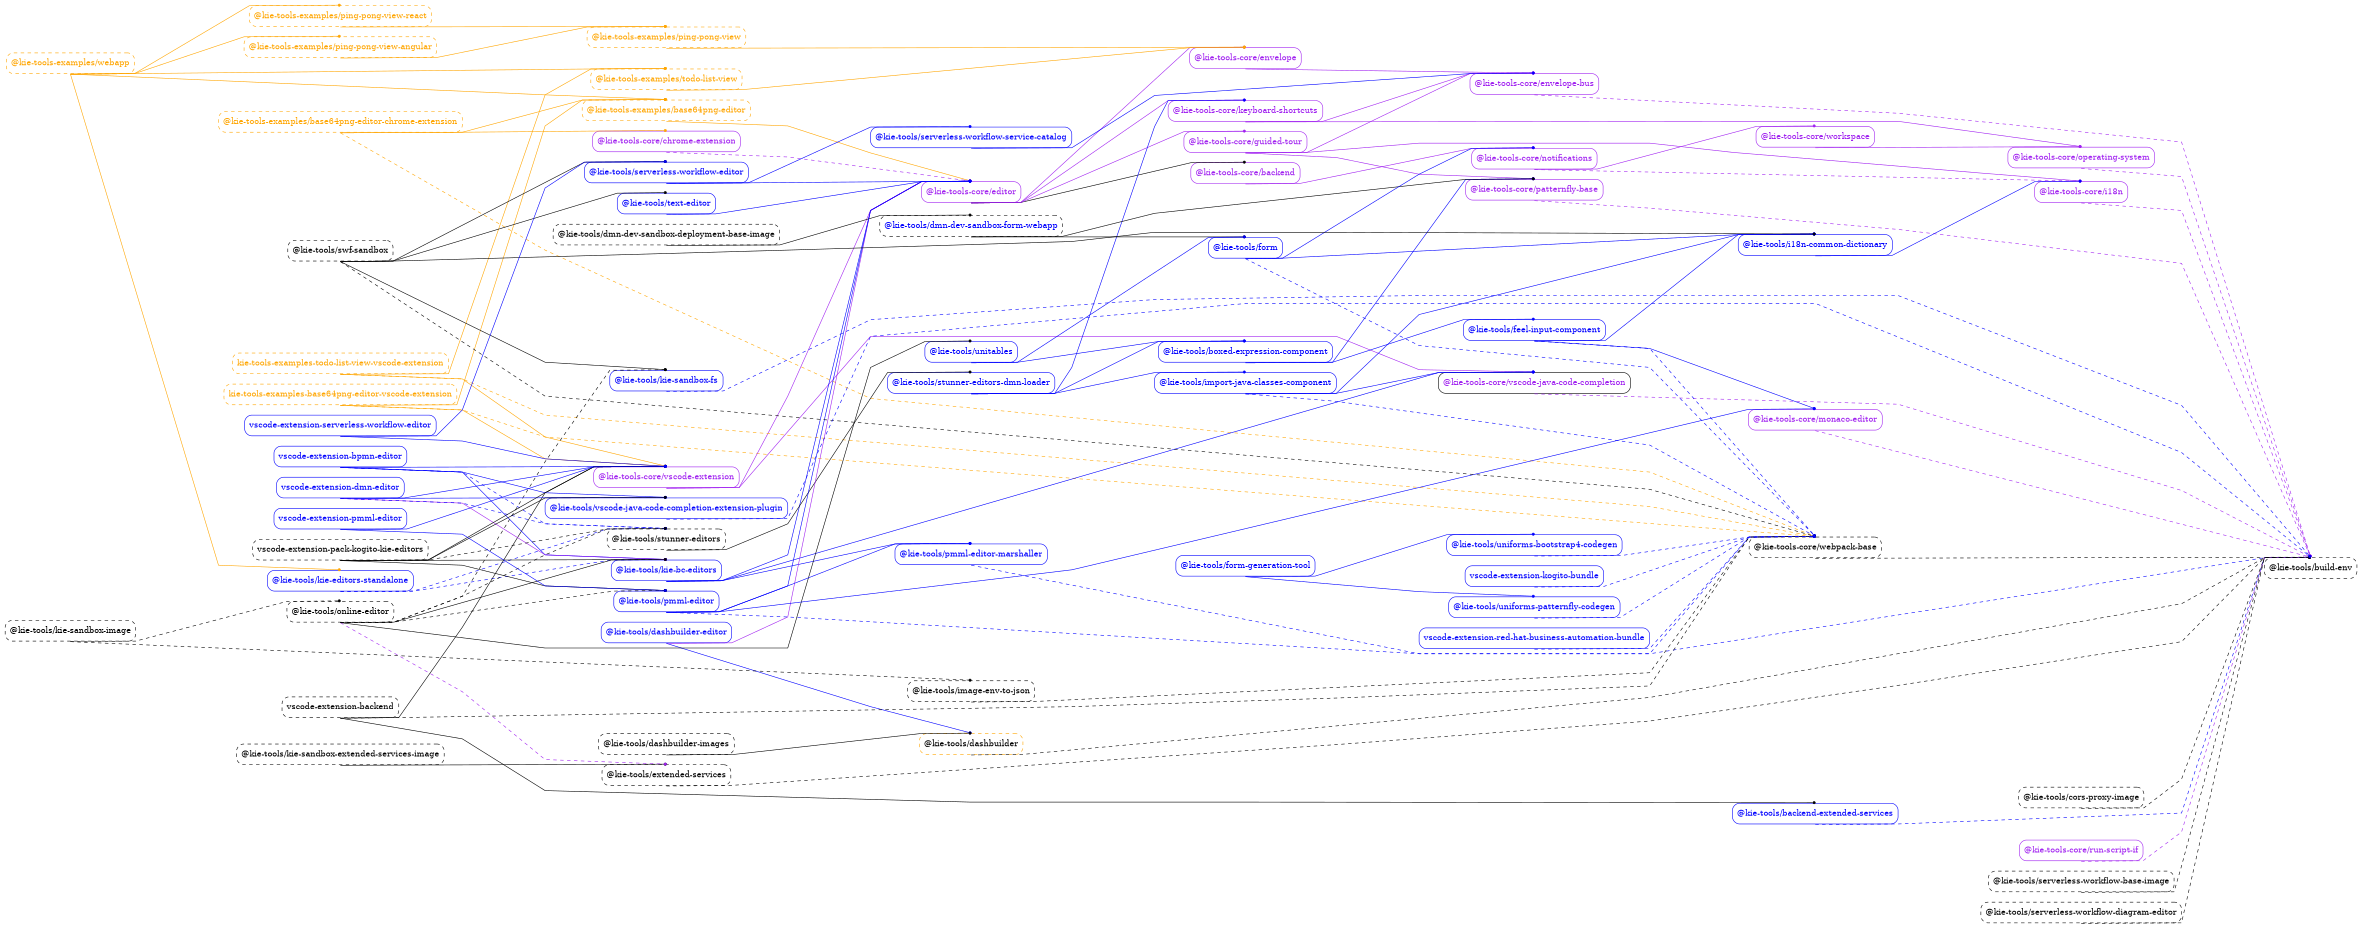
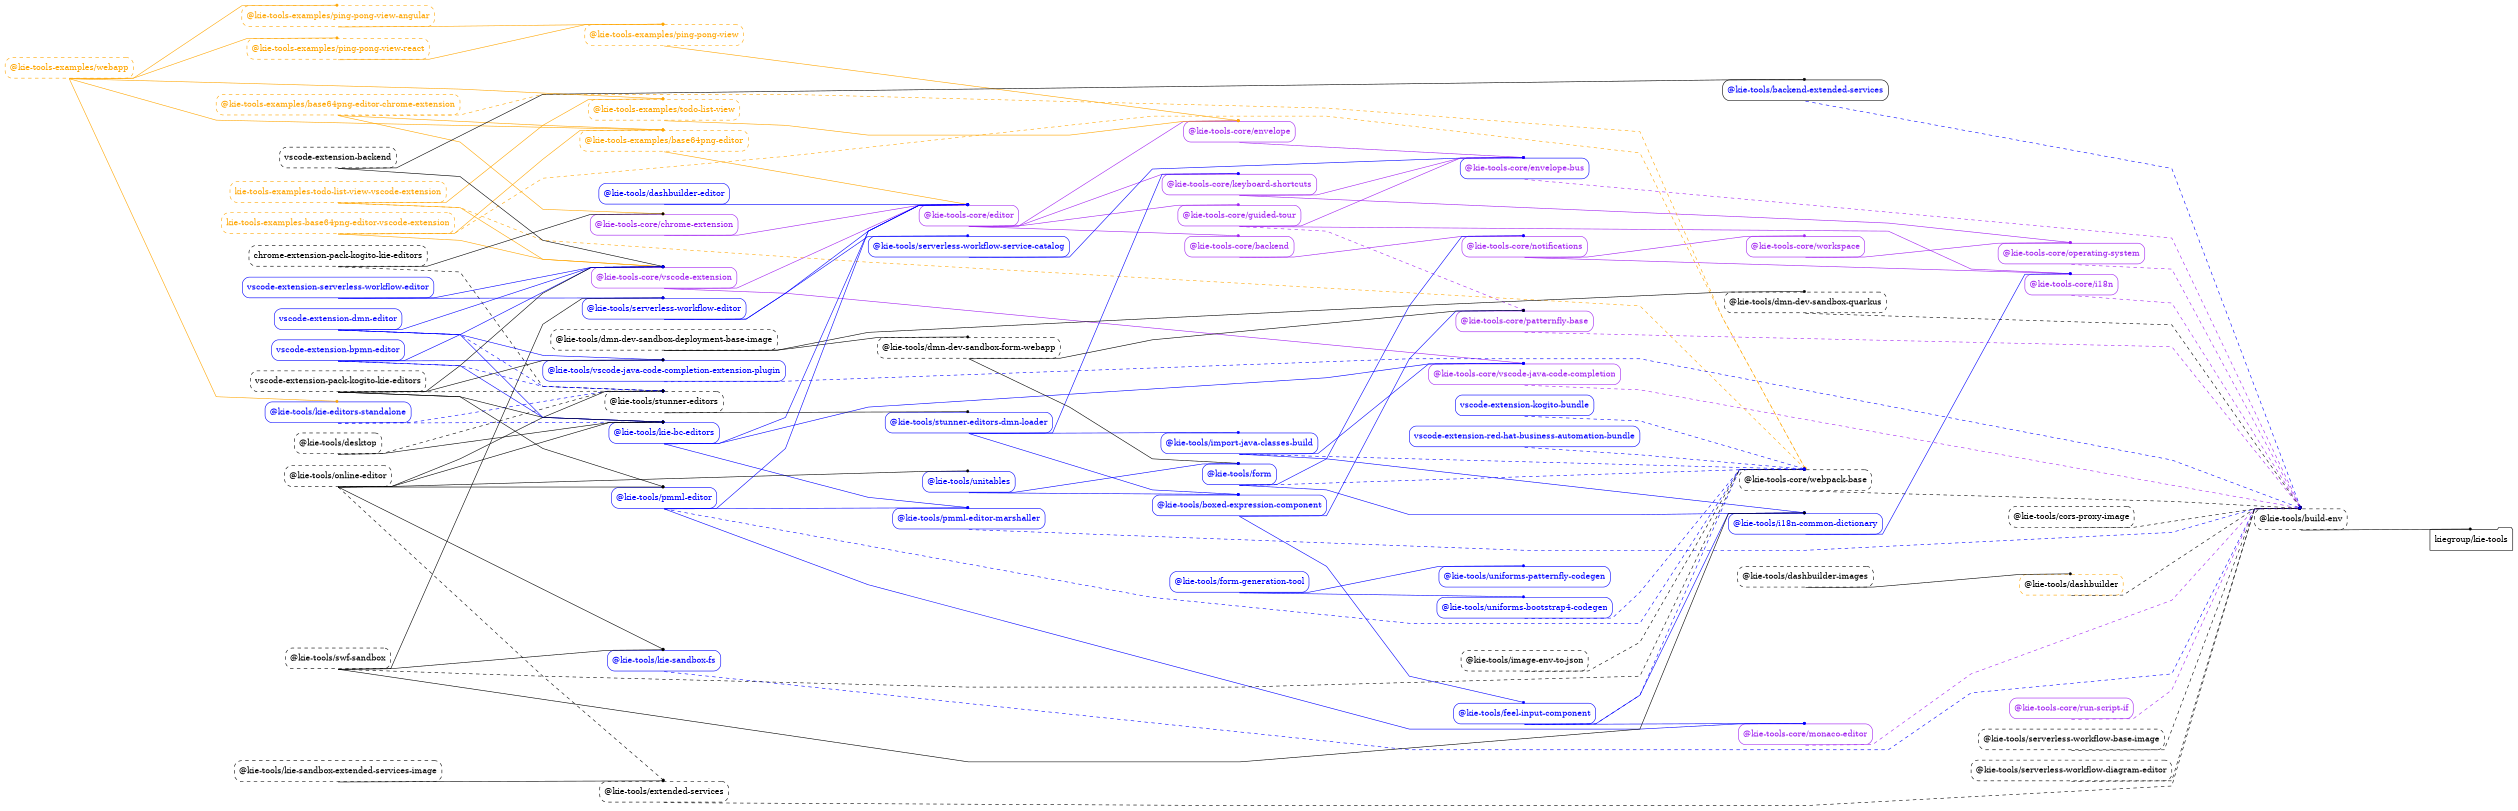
node "@kie-tools-core/envelope-bus": color purple -> blue
edge "@kie-tools-core/chrome-extension" -> "@kie-tools-core/editor": style dashed -> solid
edge "@kie-tools-core/guided-tour" -> "@kie-tools-core/patternfly-base": style solid -> dashed
edge "@kie-tools-core/notifications" -> "@kie-tools-core/i18n": style dashed -> solid
edge "@kie-tools-core/editor" -> "@kie-tools-core/backend": color black -> purple
node "@kie-tools/text-editor": removed
node "@kie-tools/dmn-dev-sandbox-form-webapp": fontcolor blue -> black
node "chrome-extension-pack-kogito-kie-editors": added
node "@kie-tools/dmn-dev-sandbox-quarkus": added
node "@kie-tools/import-java-classes-component": label "@kie-tools/import-java-classes-component" -> "@kie-tools/import-java-classes-build"
node "@kie-tools-core/vscode-java-code-completion": color black -> purple
node "@kie-tools/desktop": added
edge "@kie-tools/dashbuilder-editor" -> "@kie-tools-core/editor": color purple -> blue
edge "@kie-tools/online-editor" -> "@kie-tools/kie-sandbox-fs": style dashed -> solid
node "vscode-extension-pmml-editor": removed
edge "vscode-extension-dmn-editor" -> "@kie-tools/kie-bc-editors": color purple -> blue
node "kiegroup/kie-tools": added
edge "@kie-tools/online-editor" -> "@kie-tools/stunner-editors": style dashed -> solid
edge "@kie-tools/uniforms-patternfly-codegen" -> "@kie-tools-core/webpack-base": removed
edge "@kie-tools/online-editor" -> "@kie-tools/pmml-editor": style dashed -> solid
node "@kie-tools/kie-sandbox-image": removed
edge "@kie-tools/dashbuilder-editor" -> "@kie-tools/dashbuilder": removed
edge "vscode-extension-backend" -> "@kie-tools-core/webpack-base": removed
edge "@kie-tools/online-editor" -> "@kie-tools/extended-services": color purple -> black
node "@kie-tools/backend-extended-services": color blue -> black
